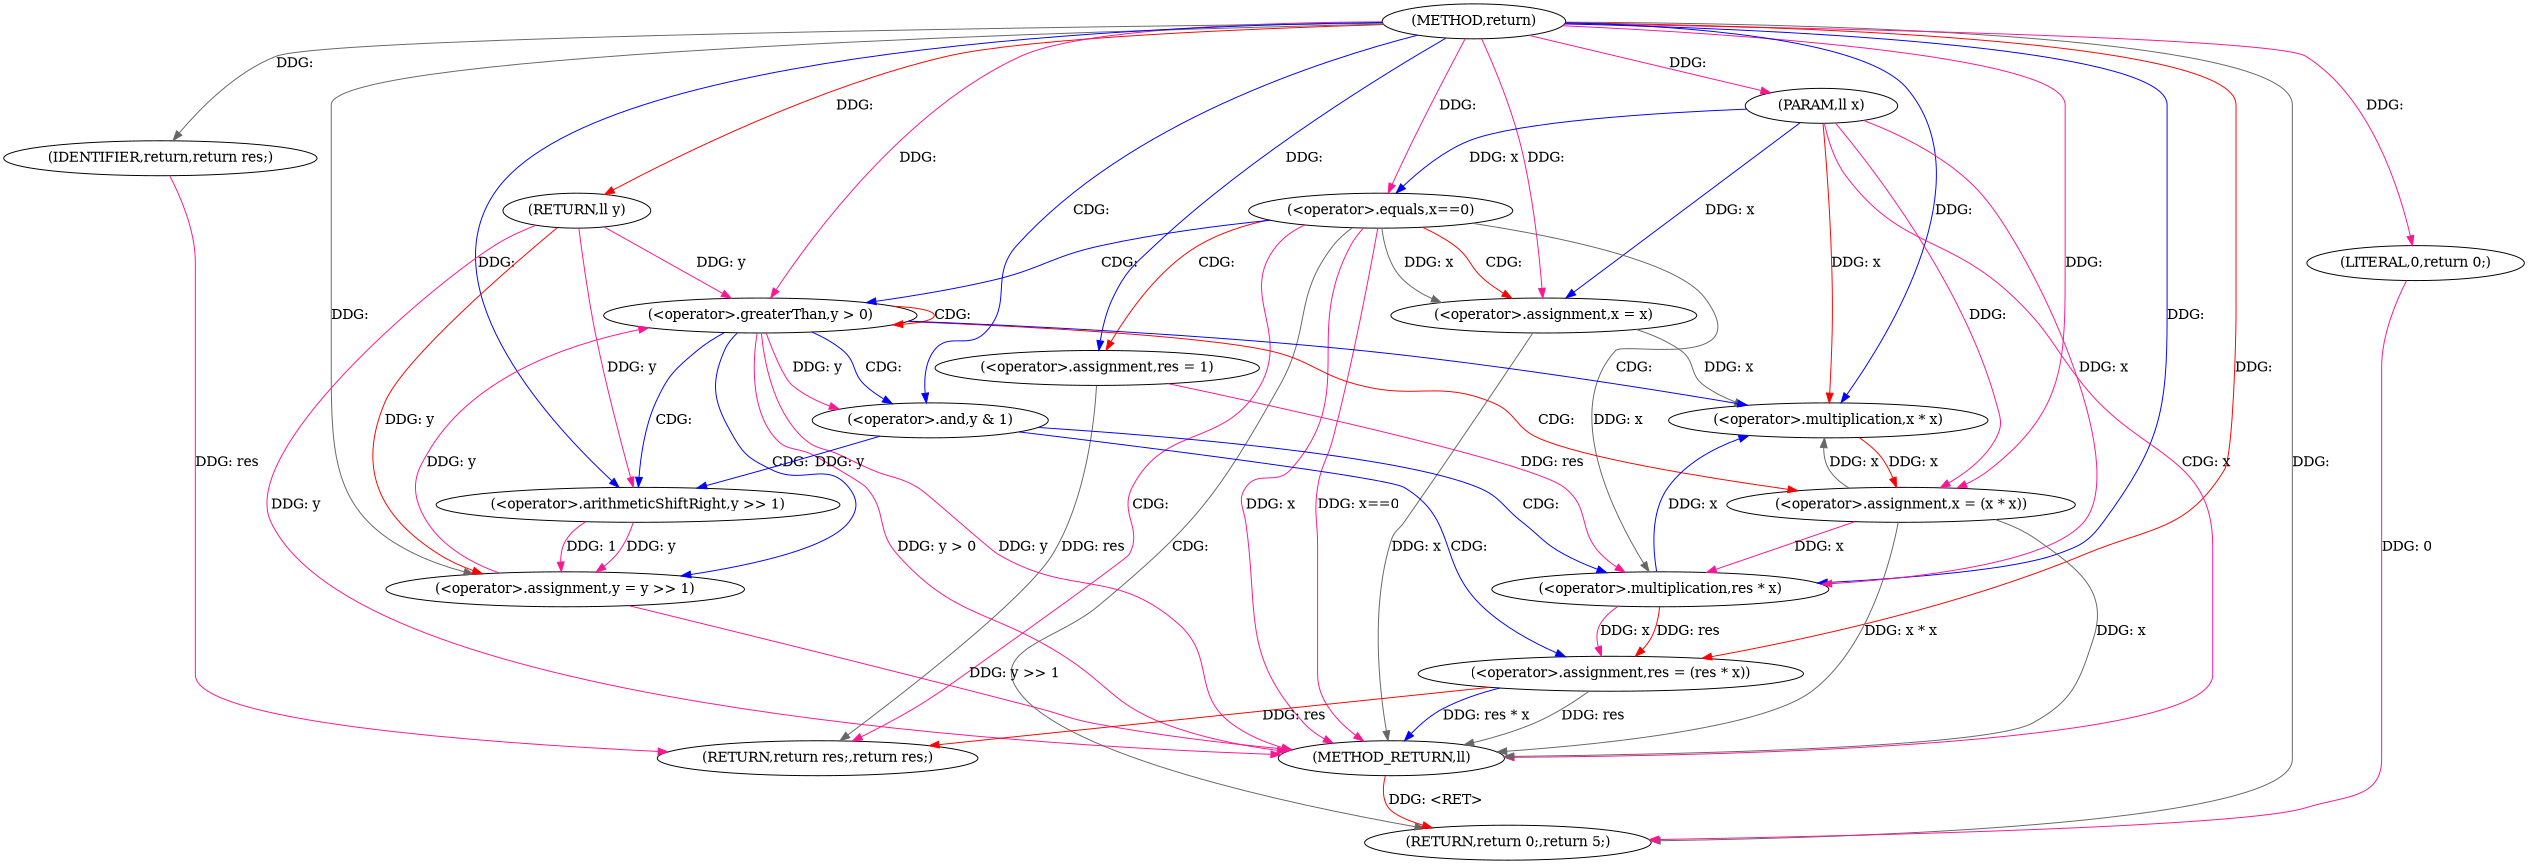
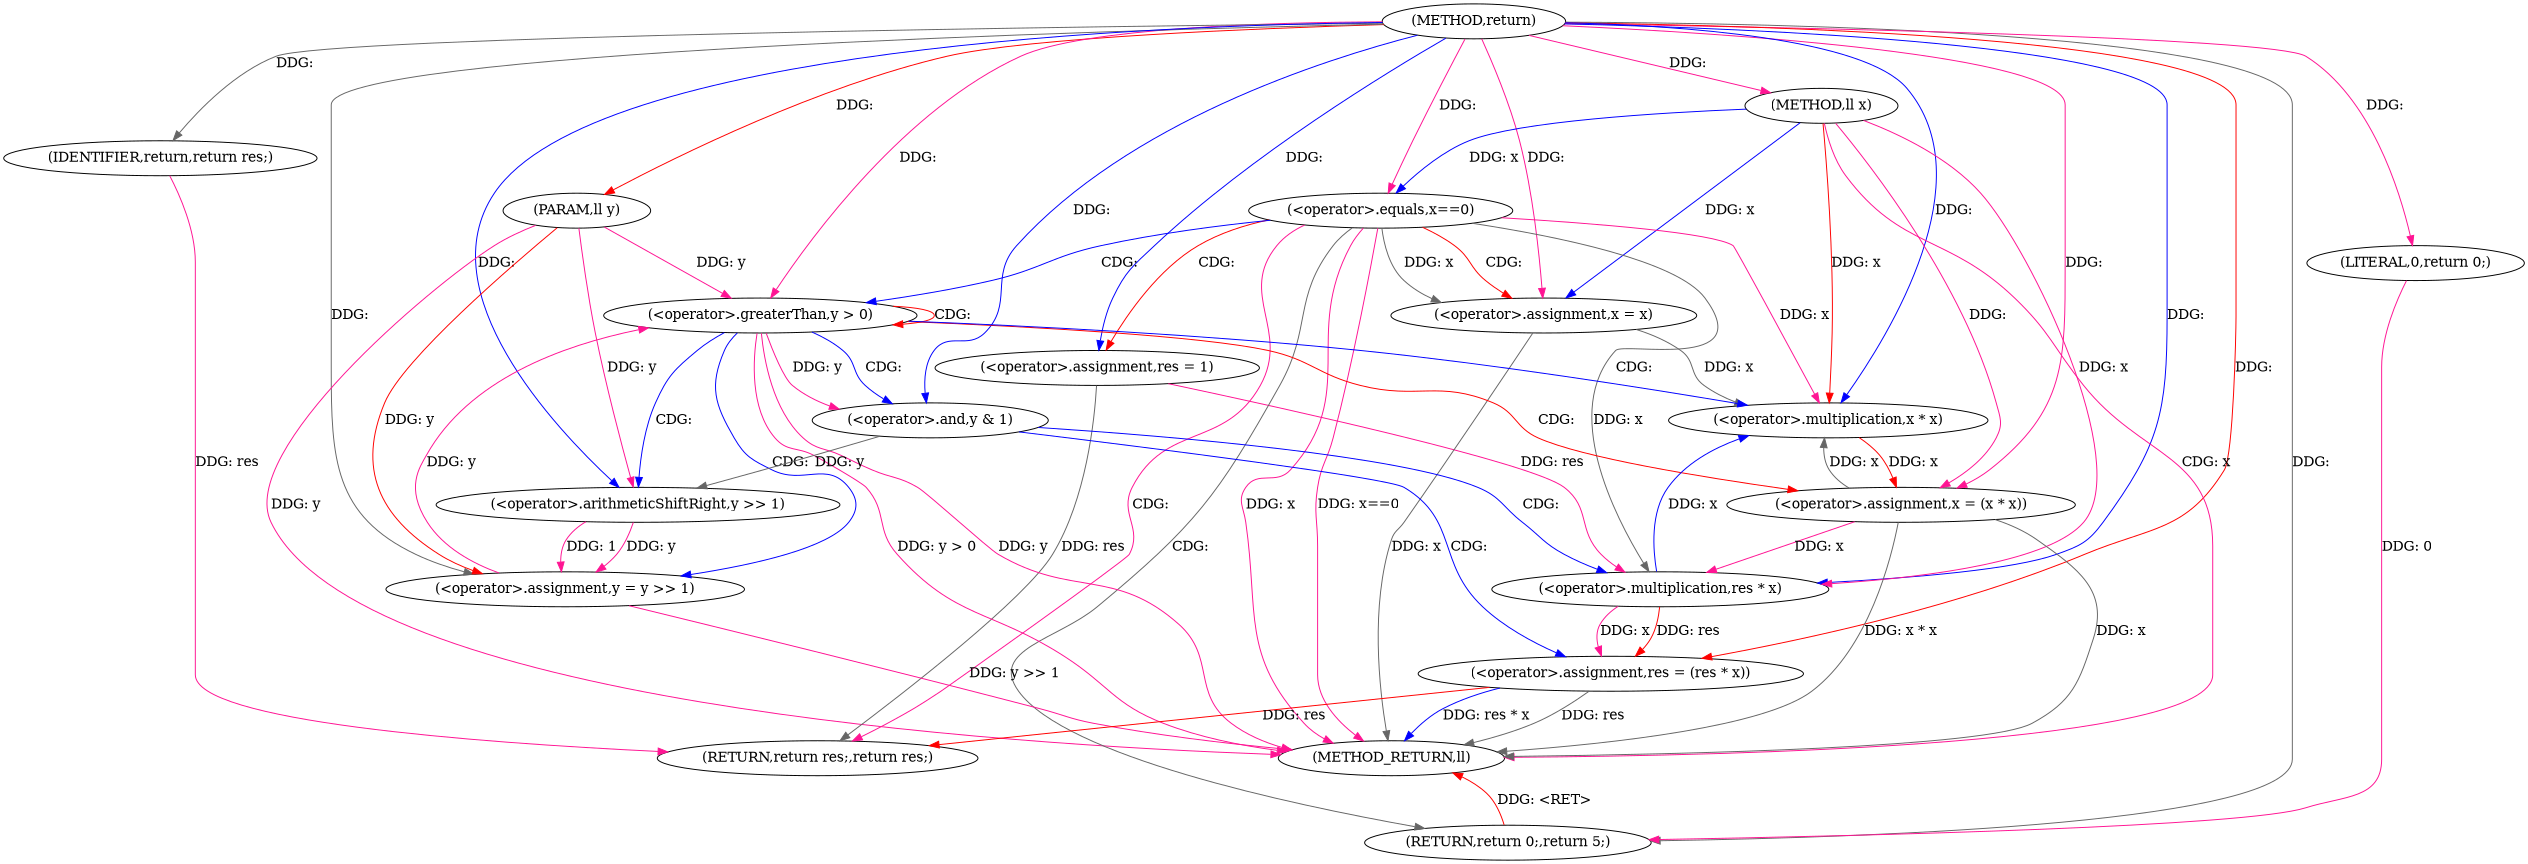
node "(PARAM,ll x)": label "(PARAM,ll x)" -> "(METHOD,ll x)"
node "(RETURN,ll y)": label "(RETURN,ll y)" -> "(PARAM,ll y)"
edge "(METHOD,return)" -> "(<operator>.and,y & 1)": label "CDG: " -> "DDG: "
edge "(<operator>.equals,x==0)" -> "(<operator>.multiplication,x * x)": added, label "DDG: x"
edge "(<operator>.and,y & 1)" -> "(<operator>.arithmeticShiftRight,y >> 1)": color blue -> gray40
edge "(METHOD_RETURN,ll)" -> "(RETURN,return 0;,return 5;)": reversed
